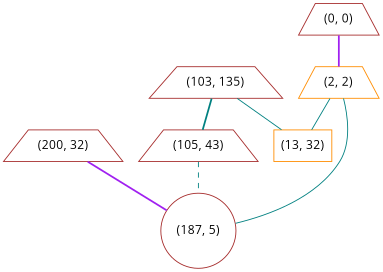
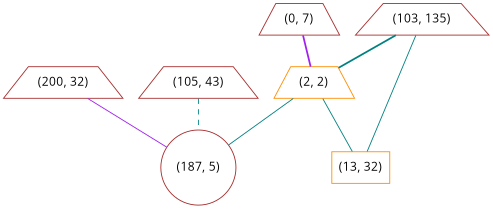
node "(0, 0)": label "(0, 0)" -> "(0, 7)"
edge "(103, 135)" -- "(105, 43)": now "(103, 135)" -- "(2, 2)"
edge "(200, 32)" -- "(187, 5)": style bold -> solid
